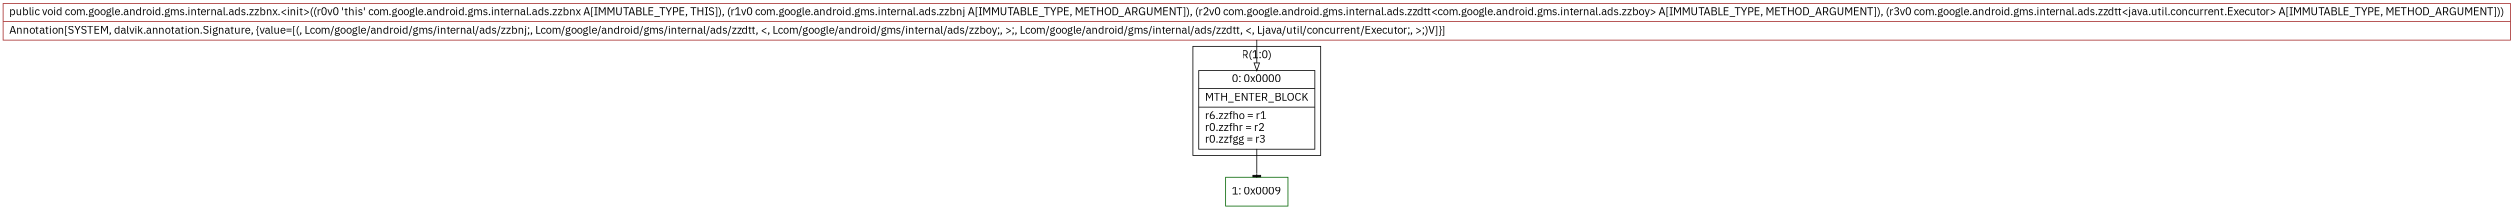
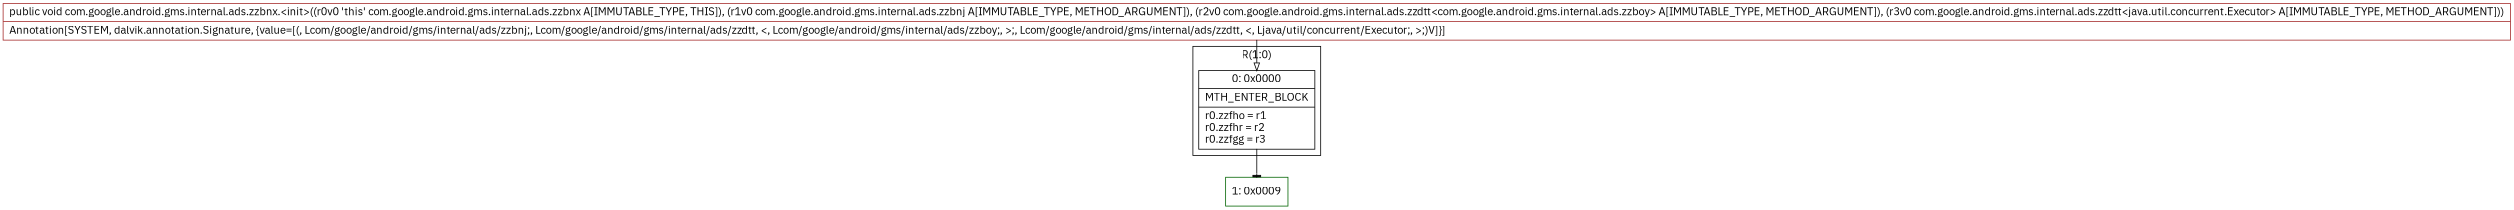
node "0: 0x0000": text "r6.zzfho = r1" -> "r0.zzfho = r1"
